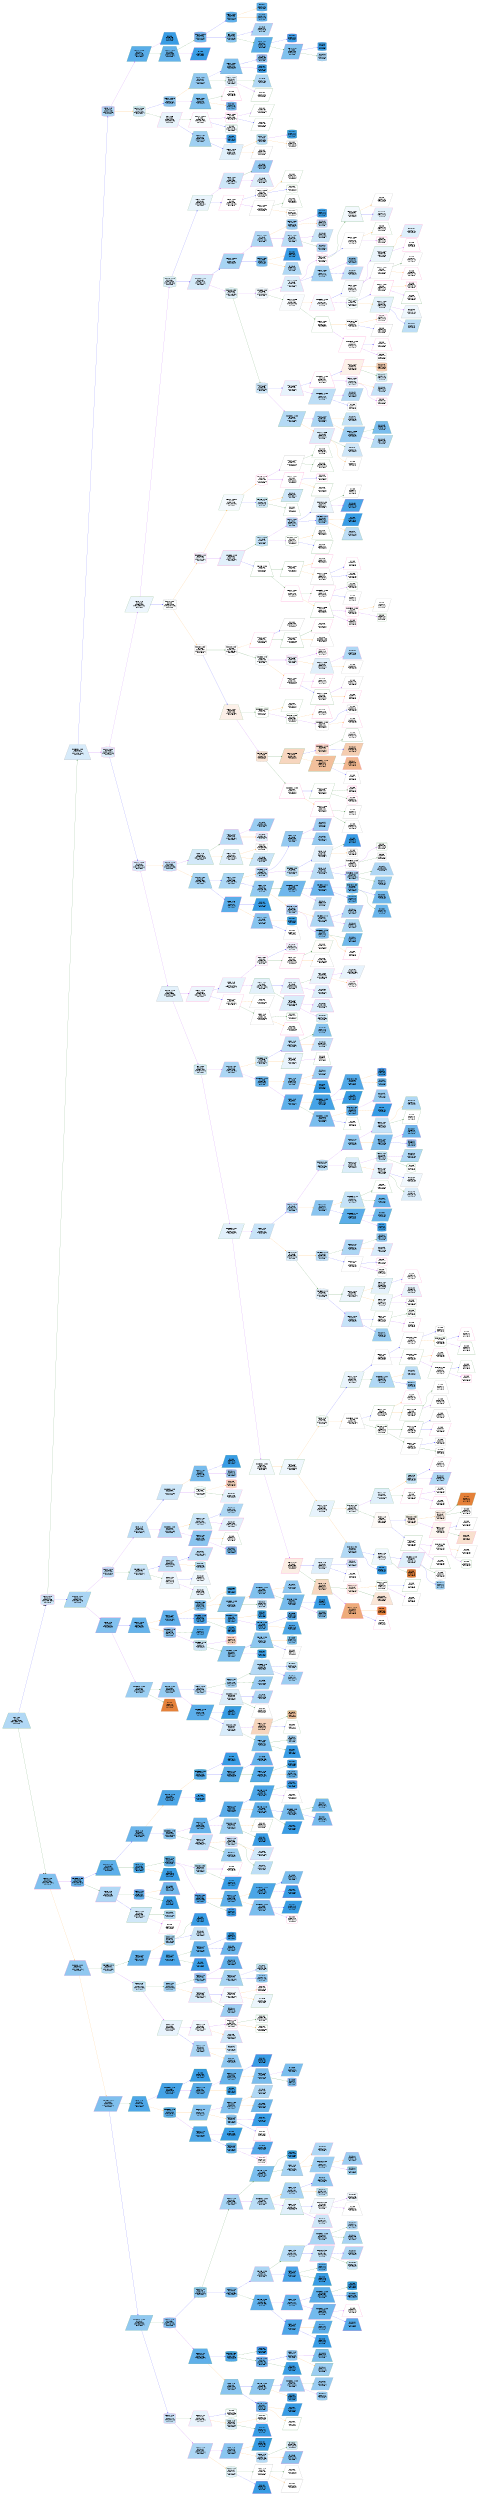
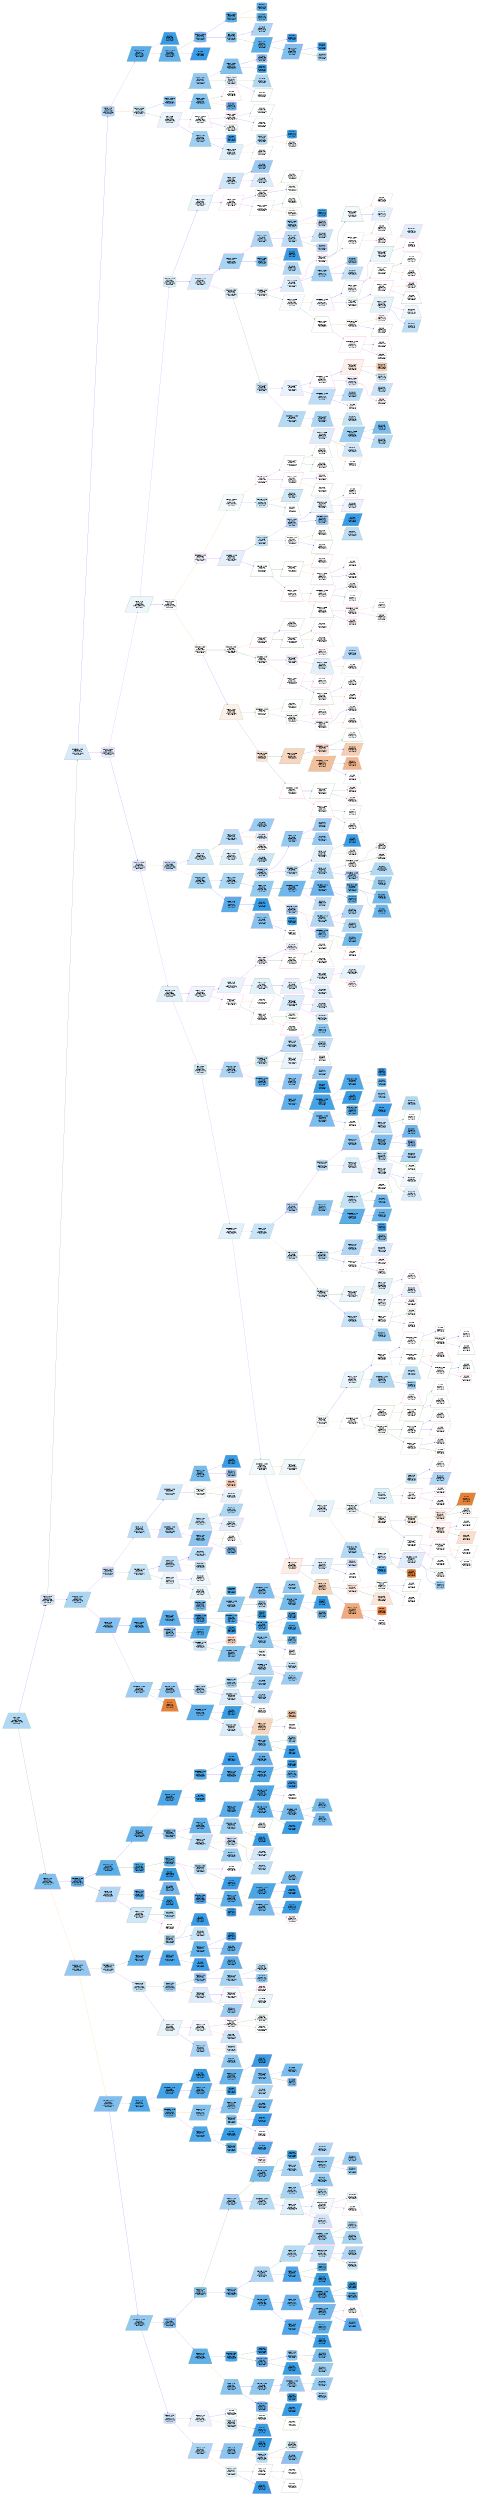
node "gini = 0.498 samples = 34 value = [16, 18] class = True": fillcolor #4ba6e7 -> #e9f4fc
node "gini = 0.5 graphDepth = 352 value = [176, 176] class = False": label "gini = 0.5 graphDepth = 352 value = [176, 176] class = False" -> "gini = 0.5 samples = 352 value = [176, 176] class = False"
node "gini = 0.49 samples = 14 value = [8, 6] class = True": label "gini = 0.49 samples = 14 value = [8, 6] class = True" -> "gini = 0.49 samples = 14 value = [8, 6] class = False"
node "gini = 0.494 graphDepth = 36 value = [20, 16] class = False": label "gini = 0.494 graphDepth = 36 value = [20, 16] class = False" -> "gini = 0.494 samples = 36 value = [20, 16] class = False"
node "gini = 0.0 samples = 2 value = [0, 2] class = True": fillcolor #399de5 -> #f3f9fd
